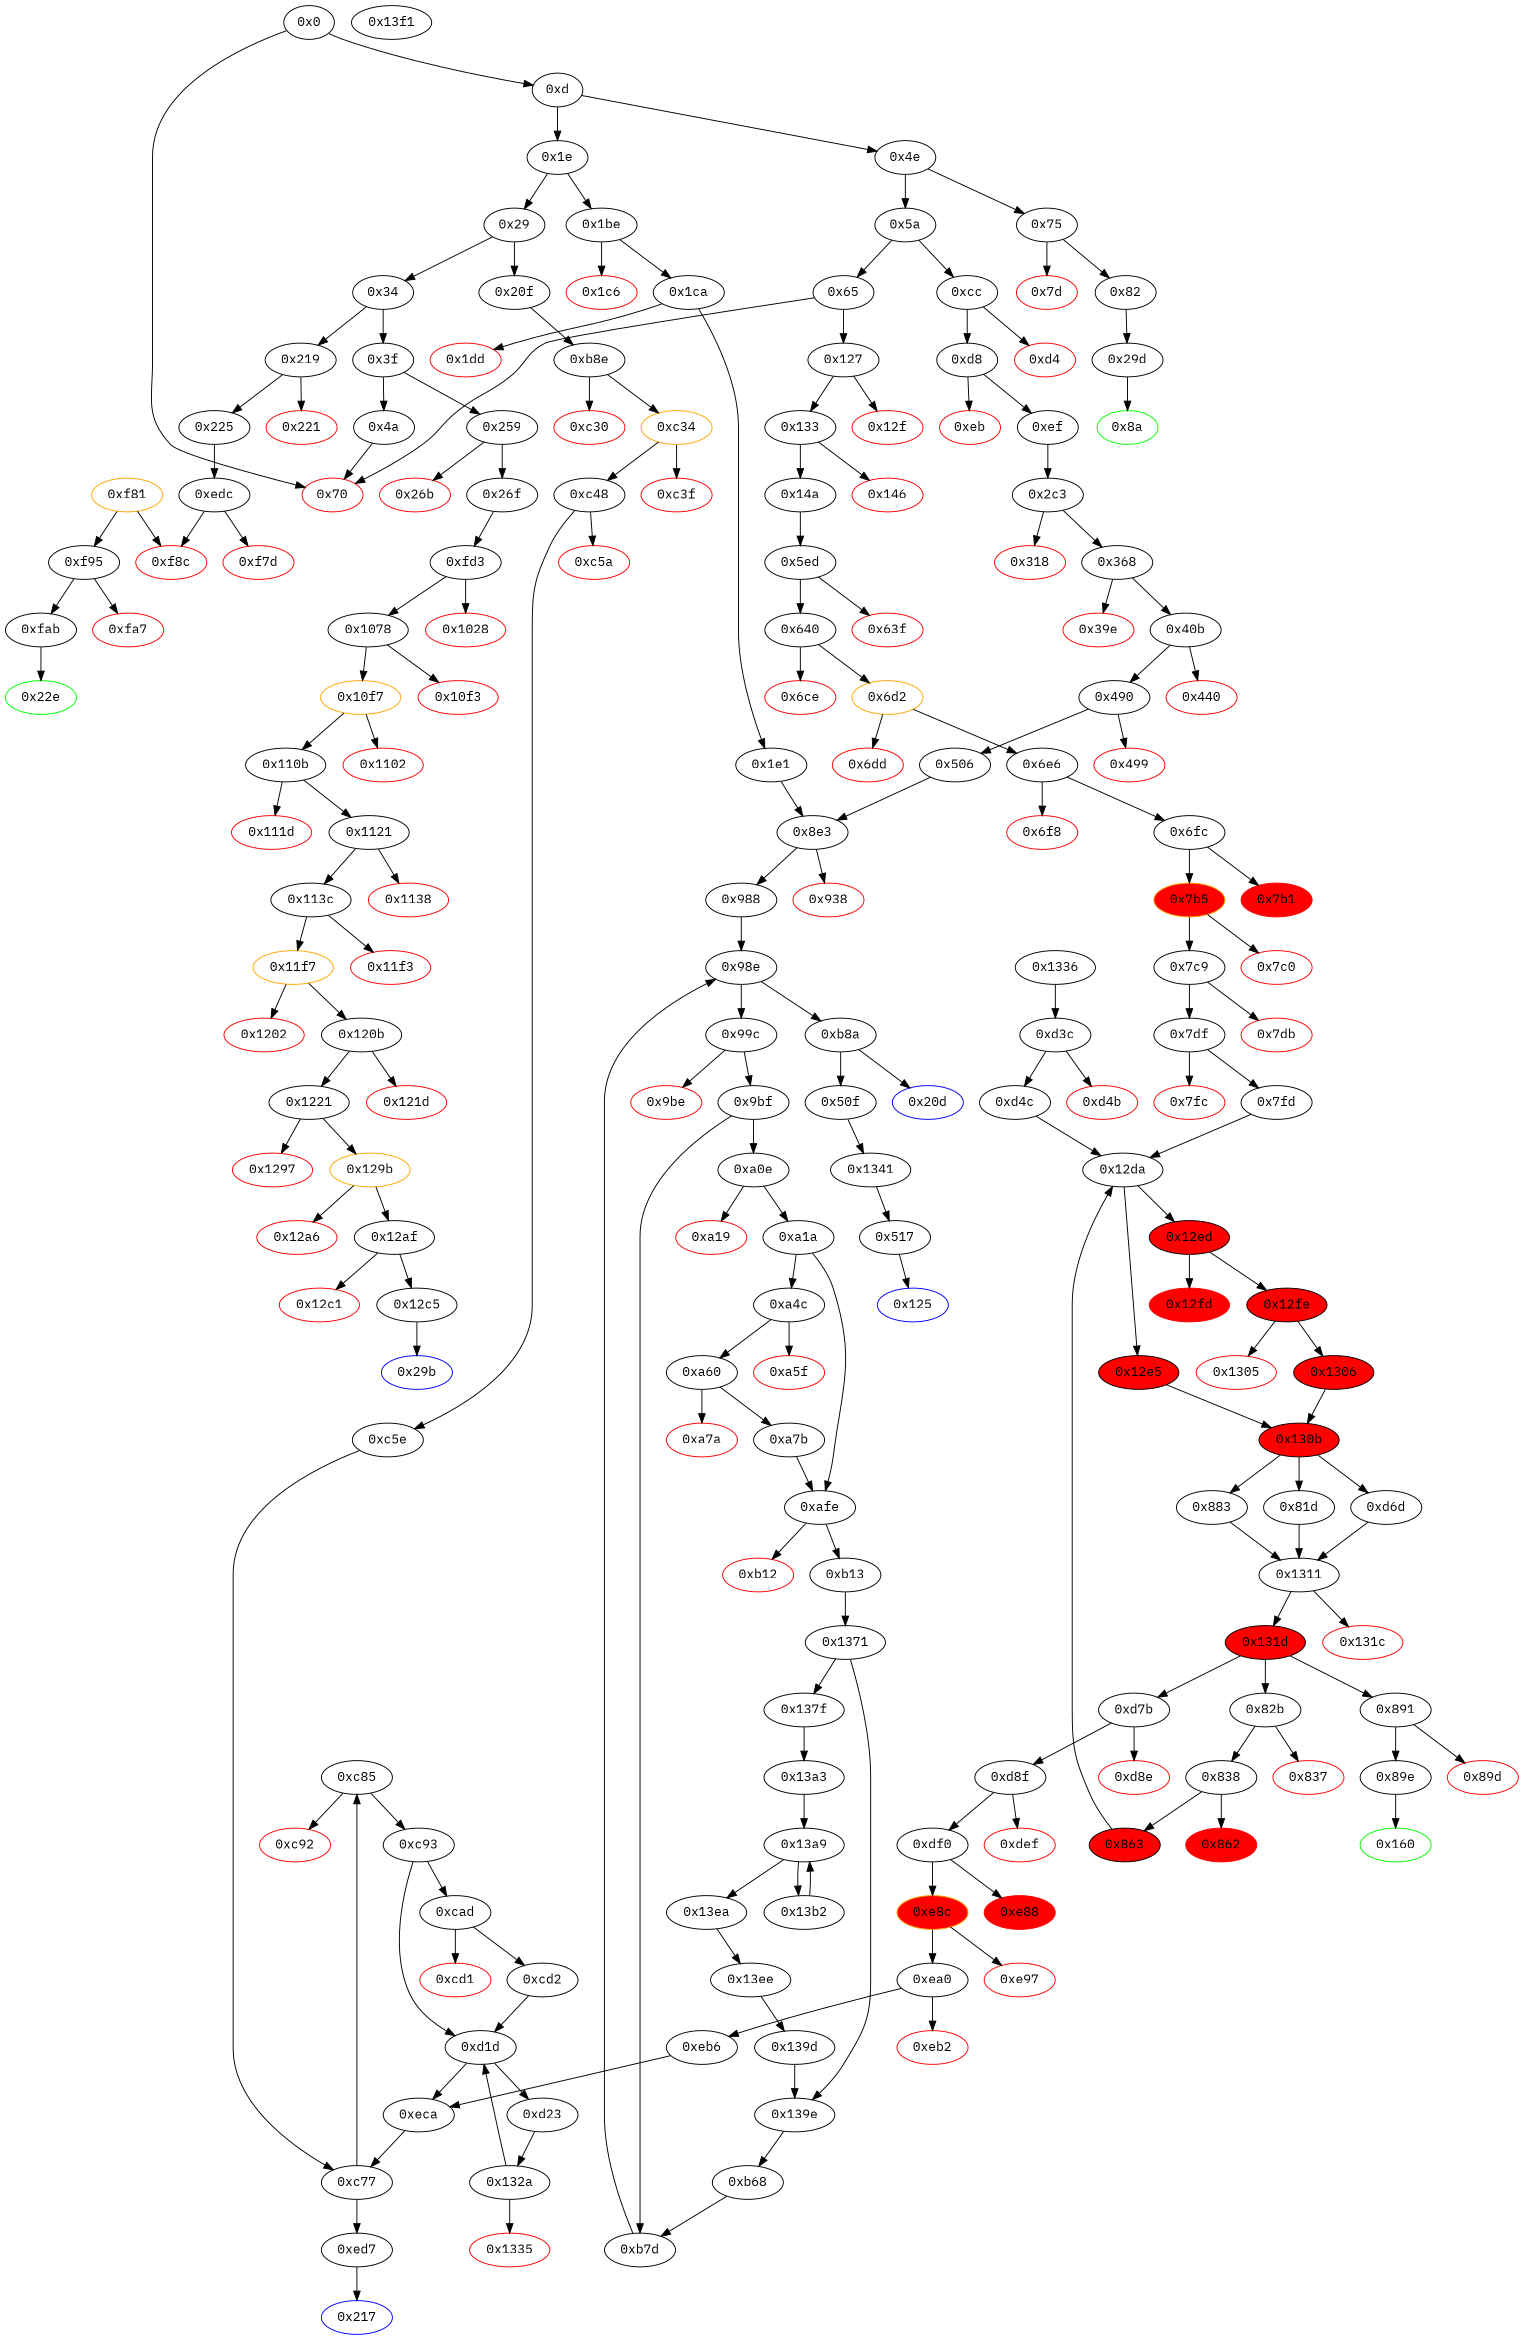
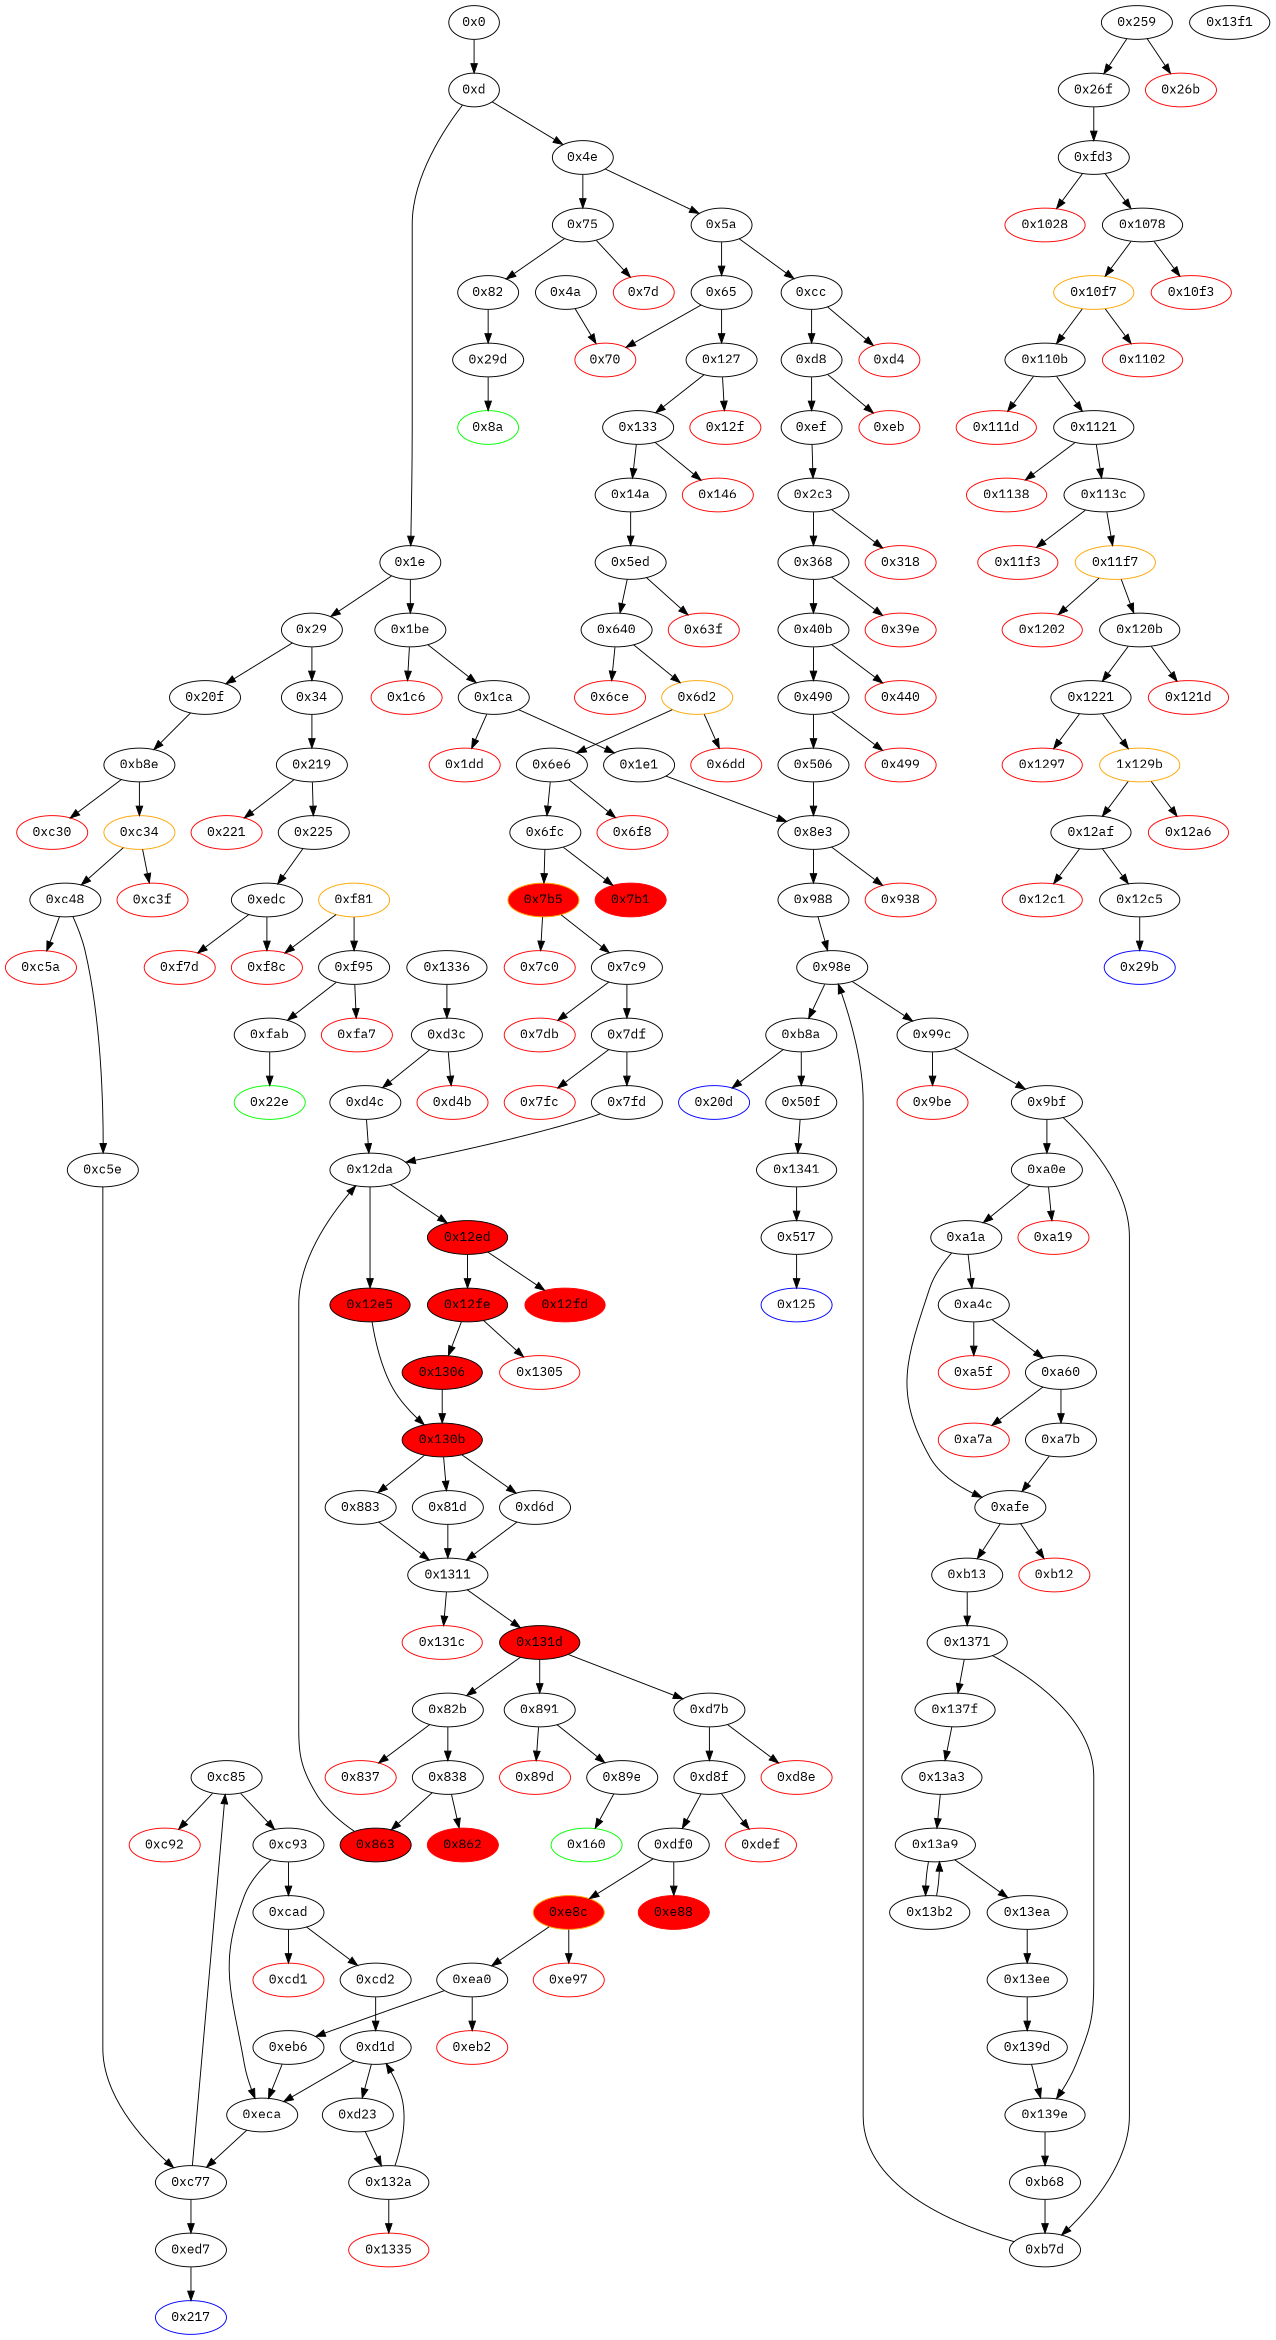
edge "0x0" -> "0x70": removed
node "0x3f": removed
node "0x129b": label "0x129b" -> "1x129b"
edge "0xc93" -> "0xd1d": now "0xc93" -> "0xeca"
